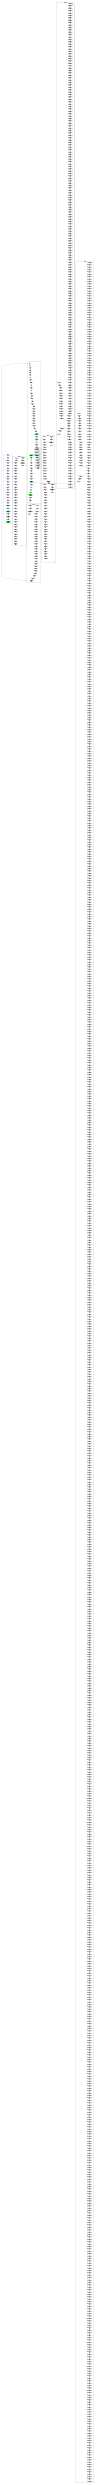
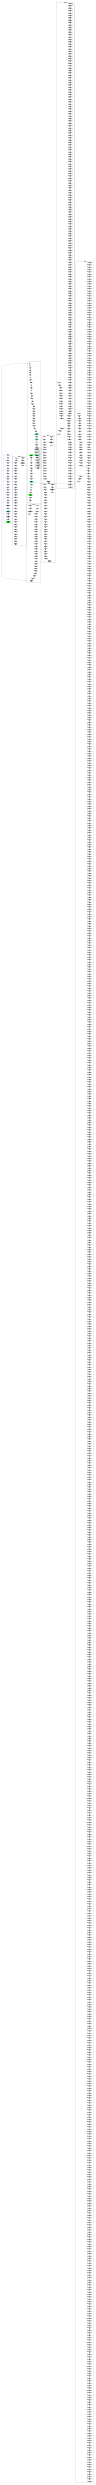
node "_taskFunc36___bb__53 CALL fft_twiddle_16 WCET=25": added
